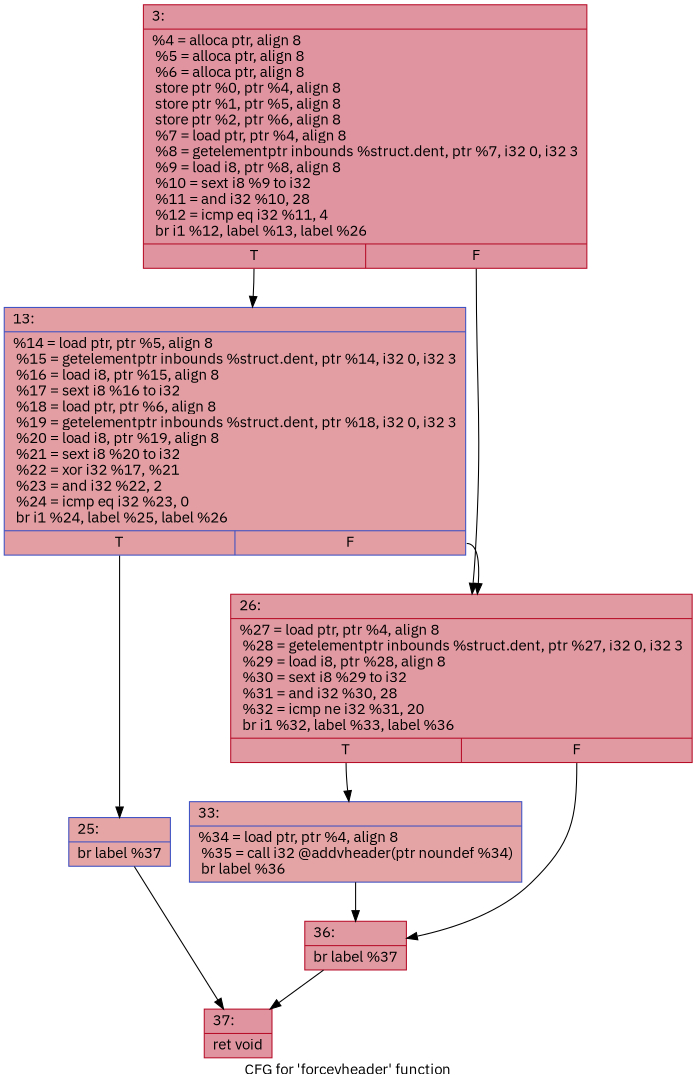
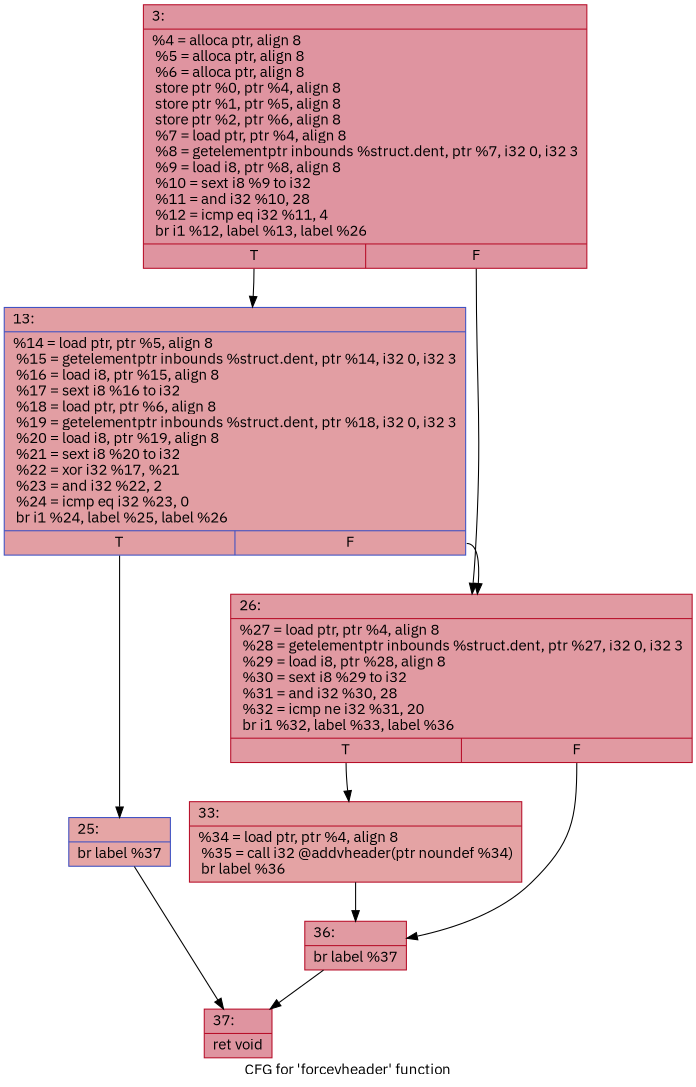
node "33:": color #3d50c3ff -> #b70d28ff
